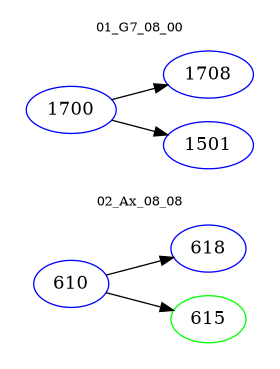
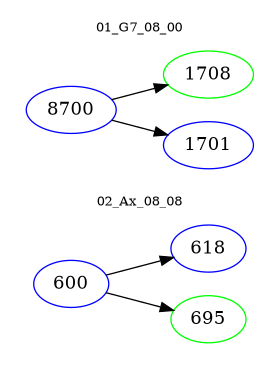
node "1708": color blue -> green
node "1700": label "1700" -> "8700"
node "1501": label "1501" -> "1701"
node "610": label "610" -> "600"
node "615": label "615" -> "695"
